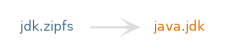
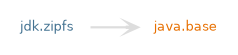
node "java.jdk": label "java.jdk" -> "java.base"
